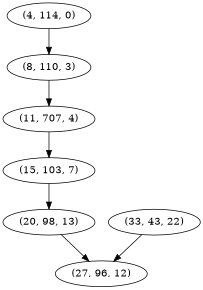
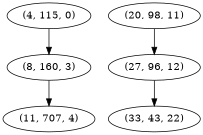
node "(4, 114, 0)": label "(4, 114, 0)" -> "(4, 115, 0)"
node "(8, 110, 3)": label "(8, 110, 3)" -> "(8, 160, 3)"
node "(15, 103, 7)": removed
node "(20, 98, 13)": label "(20, 98, 13)" -> "(20, 98, 11)"
edge "(33, 43, 22)" -> "(27, 96, 12)": reversed
